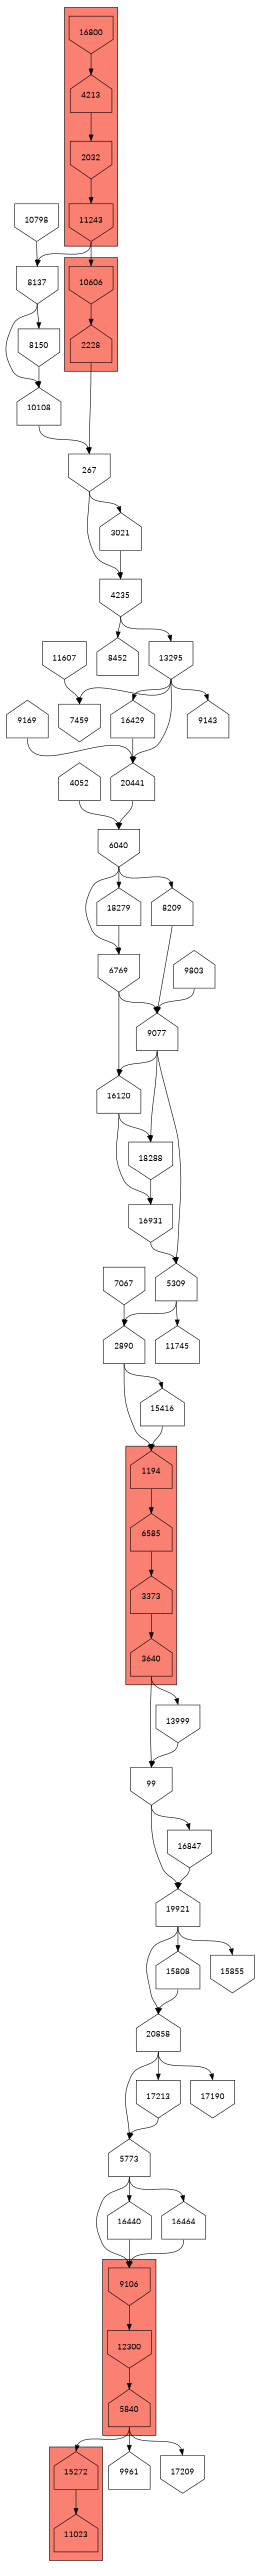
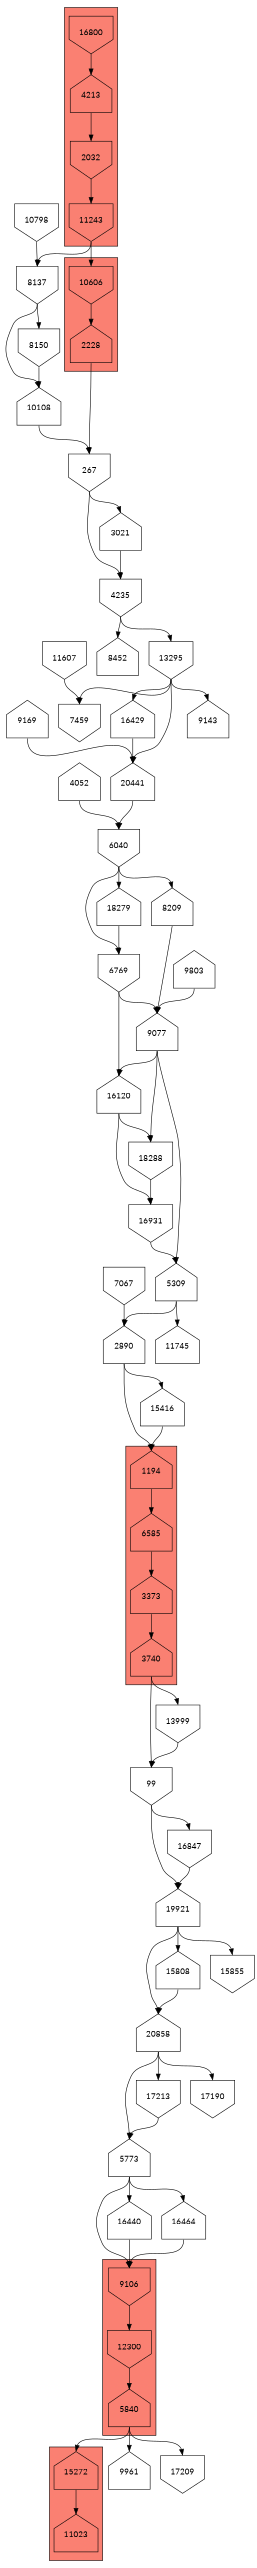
node "3640": label "3640" -> "3740"
